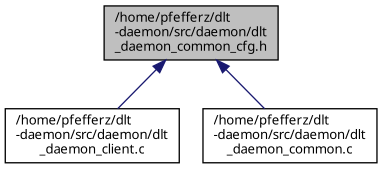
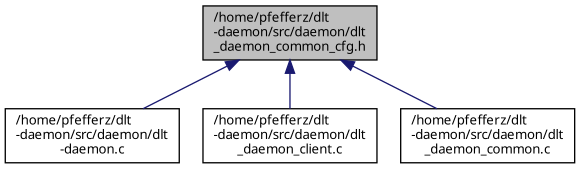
node "/home/pfefferz/dlt -daemon/src/daemon/dlt -daemon.c": added
